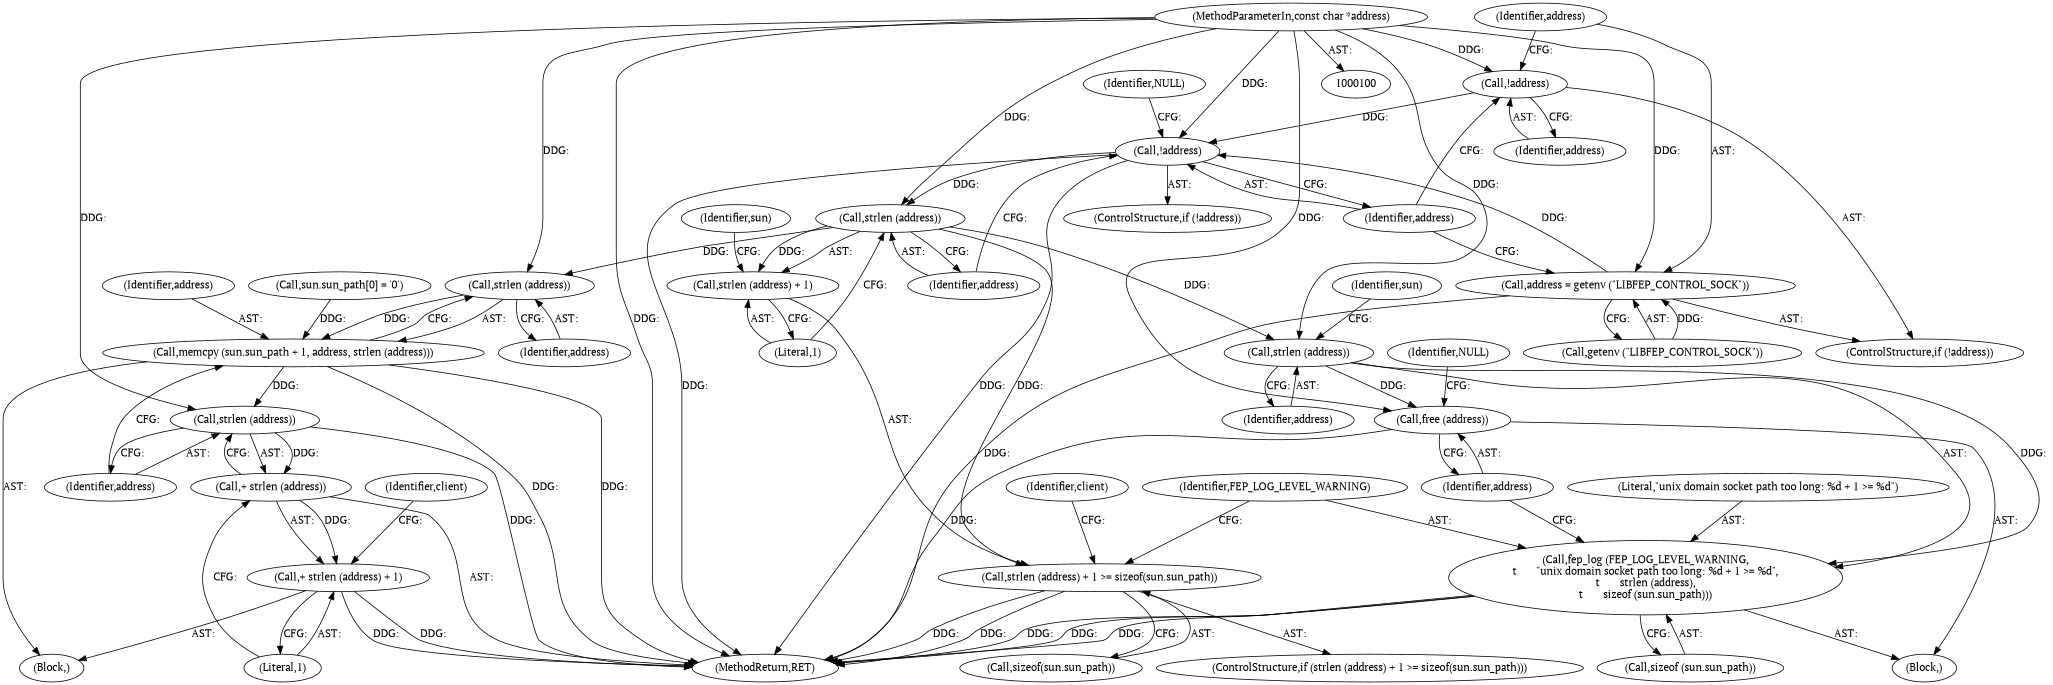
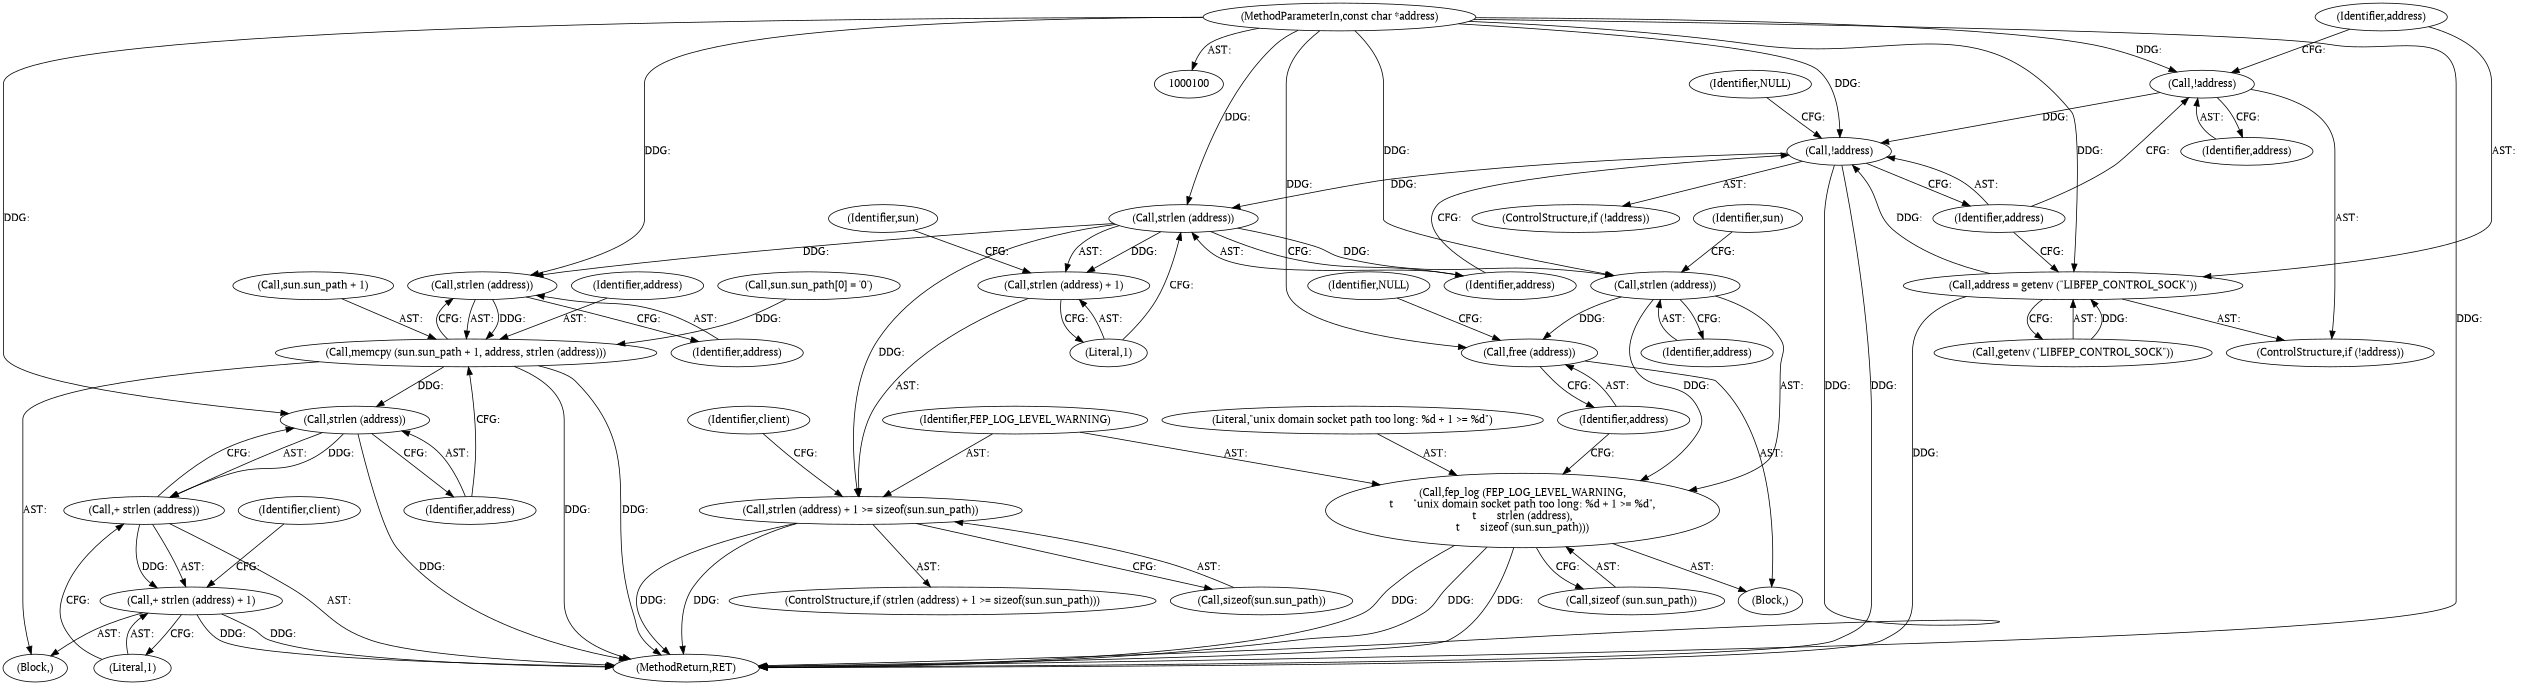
node "(Call,sun.sun_path + 1)": added
edge "(Call,free (address))" -> "(MethodReturn,RET)": removed, label "DDG:"
edge "(Identifier,FEP_LOG_LEVEL_WARNING)" -> "(Call,strlen (address) + 1 >= sizeof(sun.sun_path))": label "CFG: " -> "AST: "
